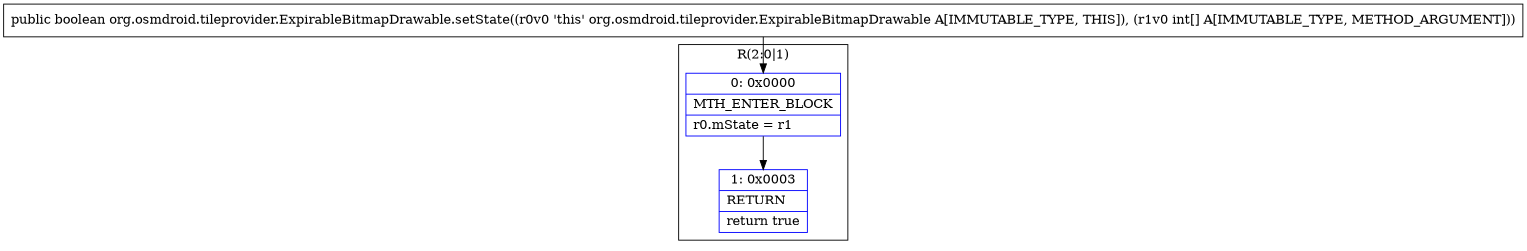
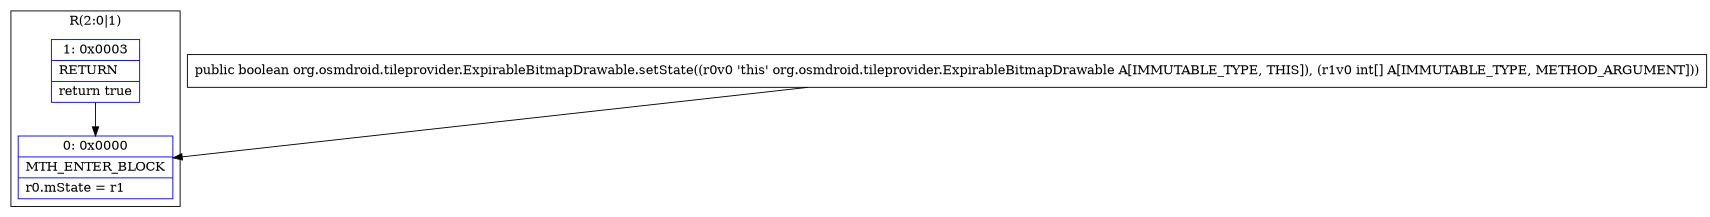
edge "0: 0x0000" -> "1: 0x0003": reversed
